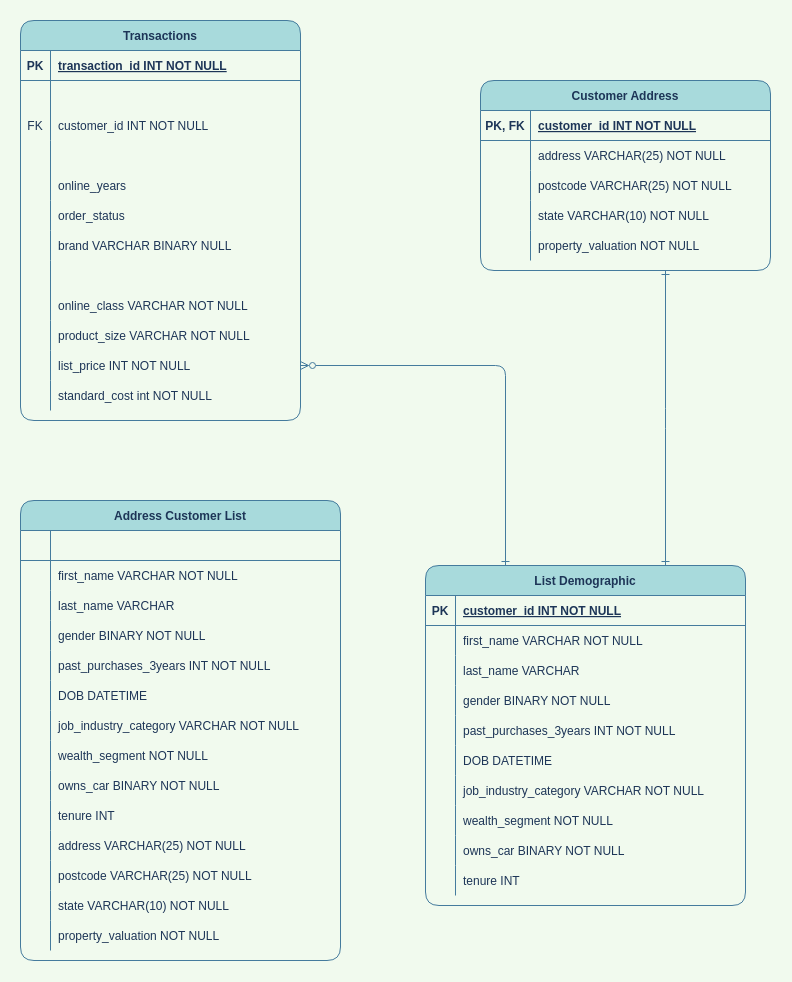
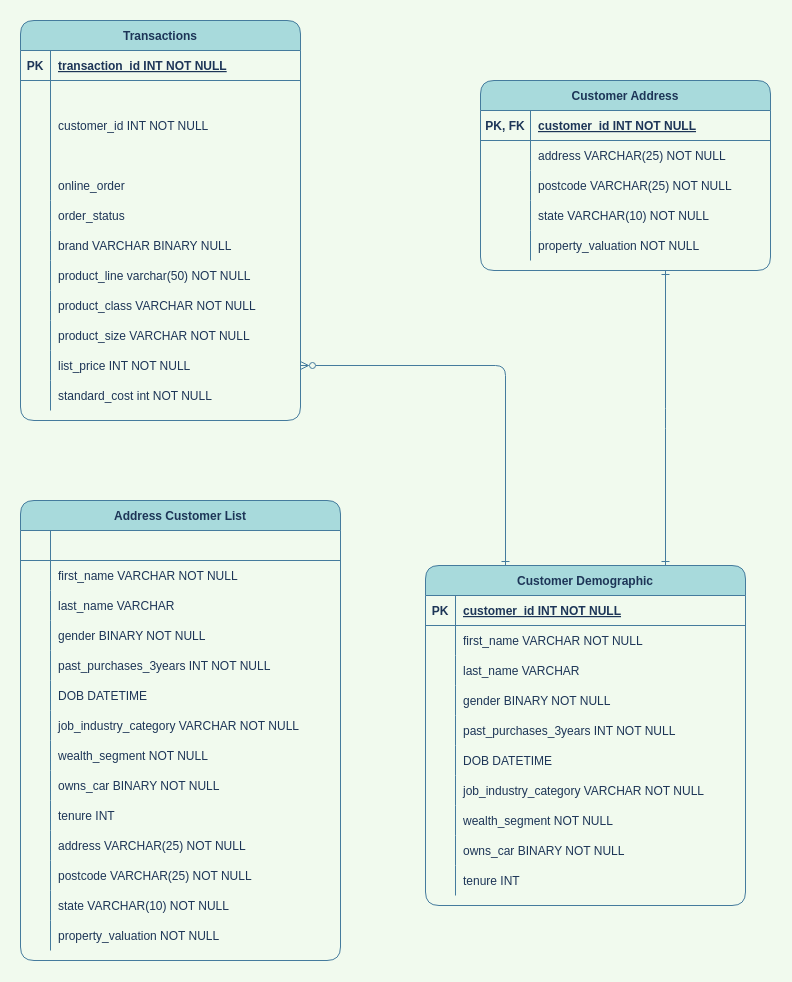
node "FK": removed
node "online_years": label "online_years" -> "online_order"
node "product_line varchar(50) NOT NULL": added
node "online_class VARCHAR NOT NULL": label "online_class VARCHAR NOT NULL" -> "product_class VARCHAR NOT NULL"
node "List Demographic": label "List Demographic" -> "Customer Demographic"
